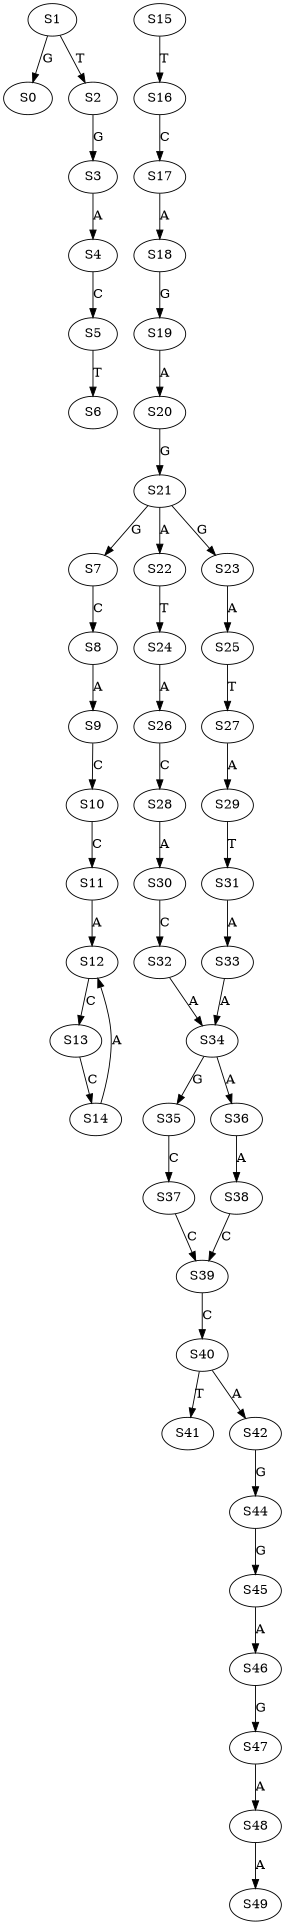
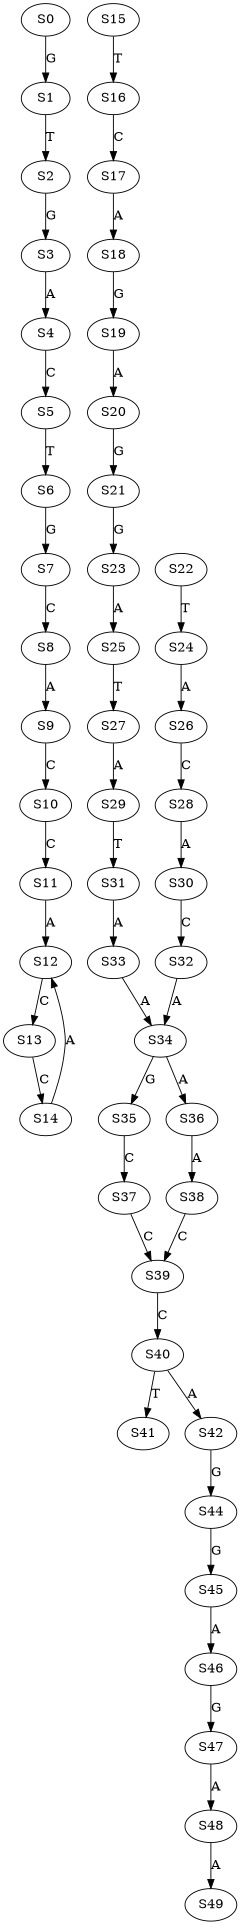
edge "S1" -> "S0": reversed
edge "S21" -> "S22": removed, label "A"
edge "S21" -> "S7": now "S6" -> "S7"
